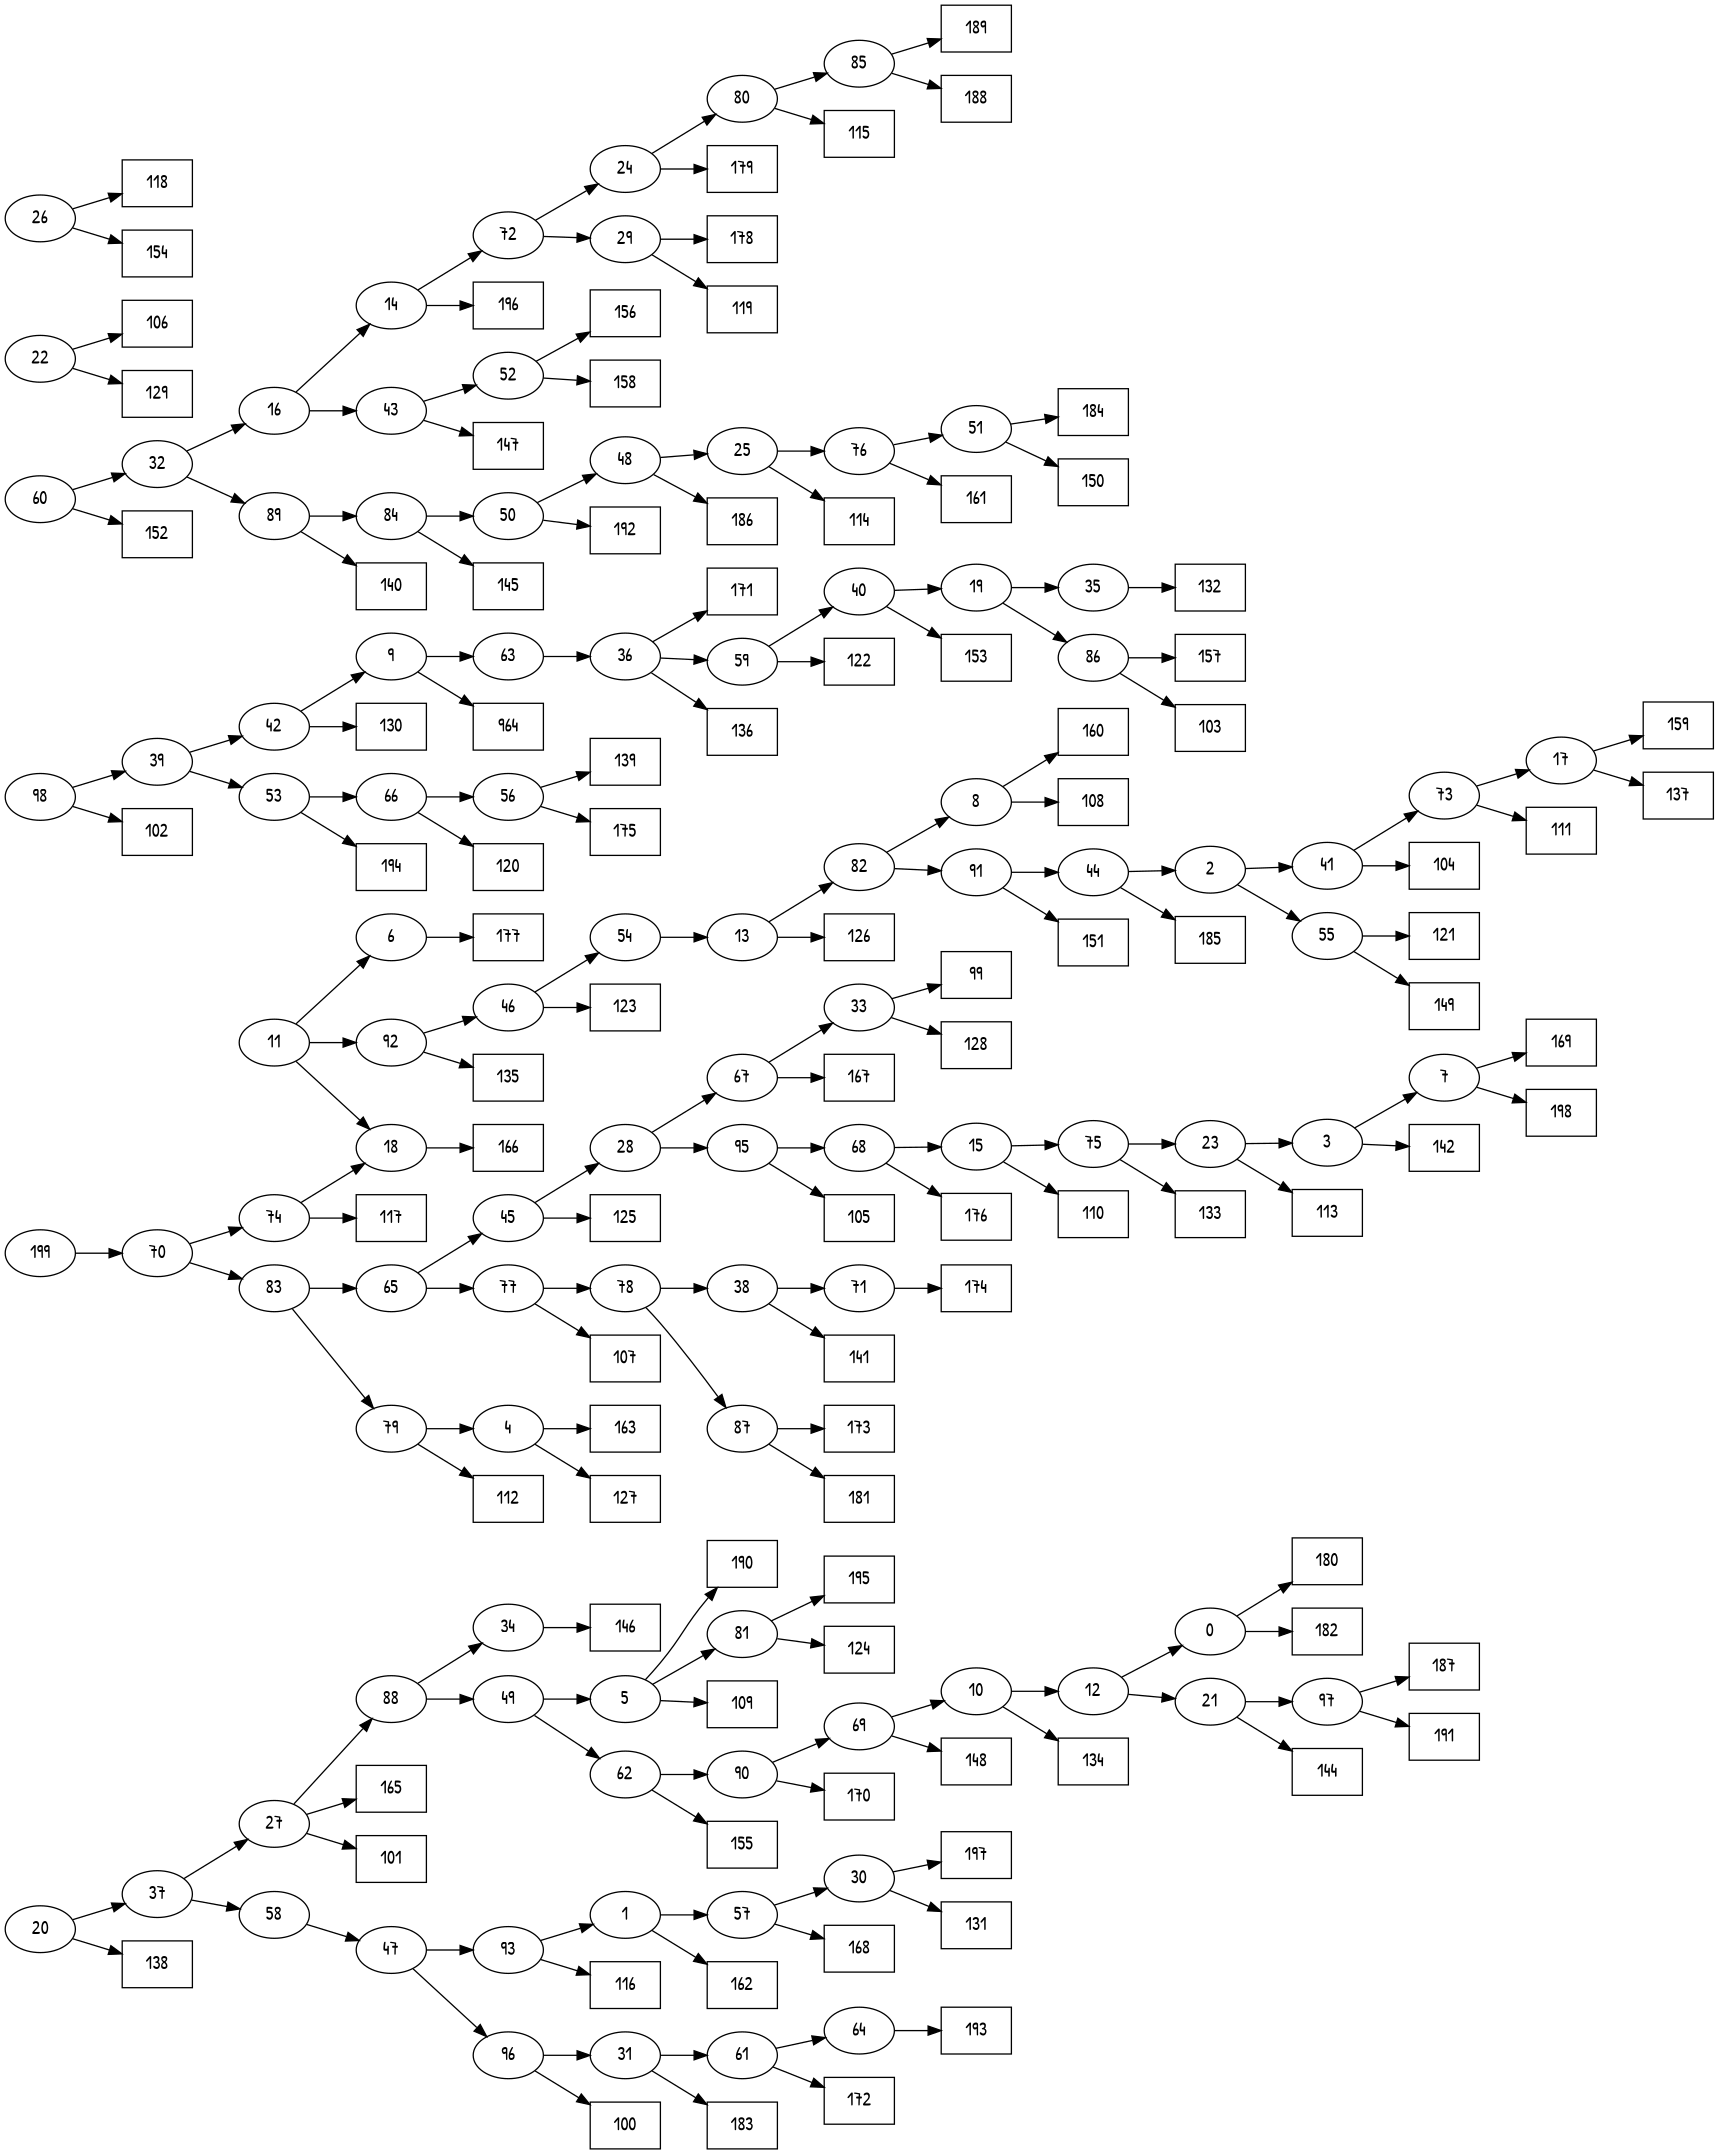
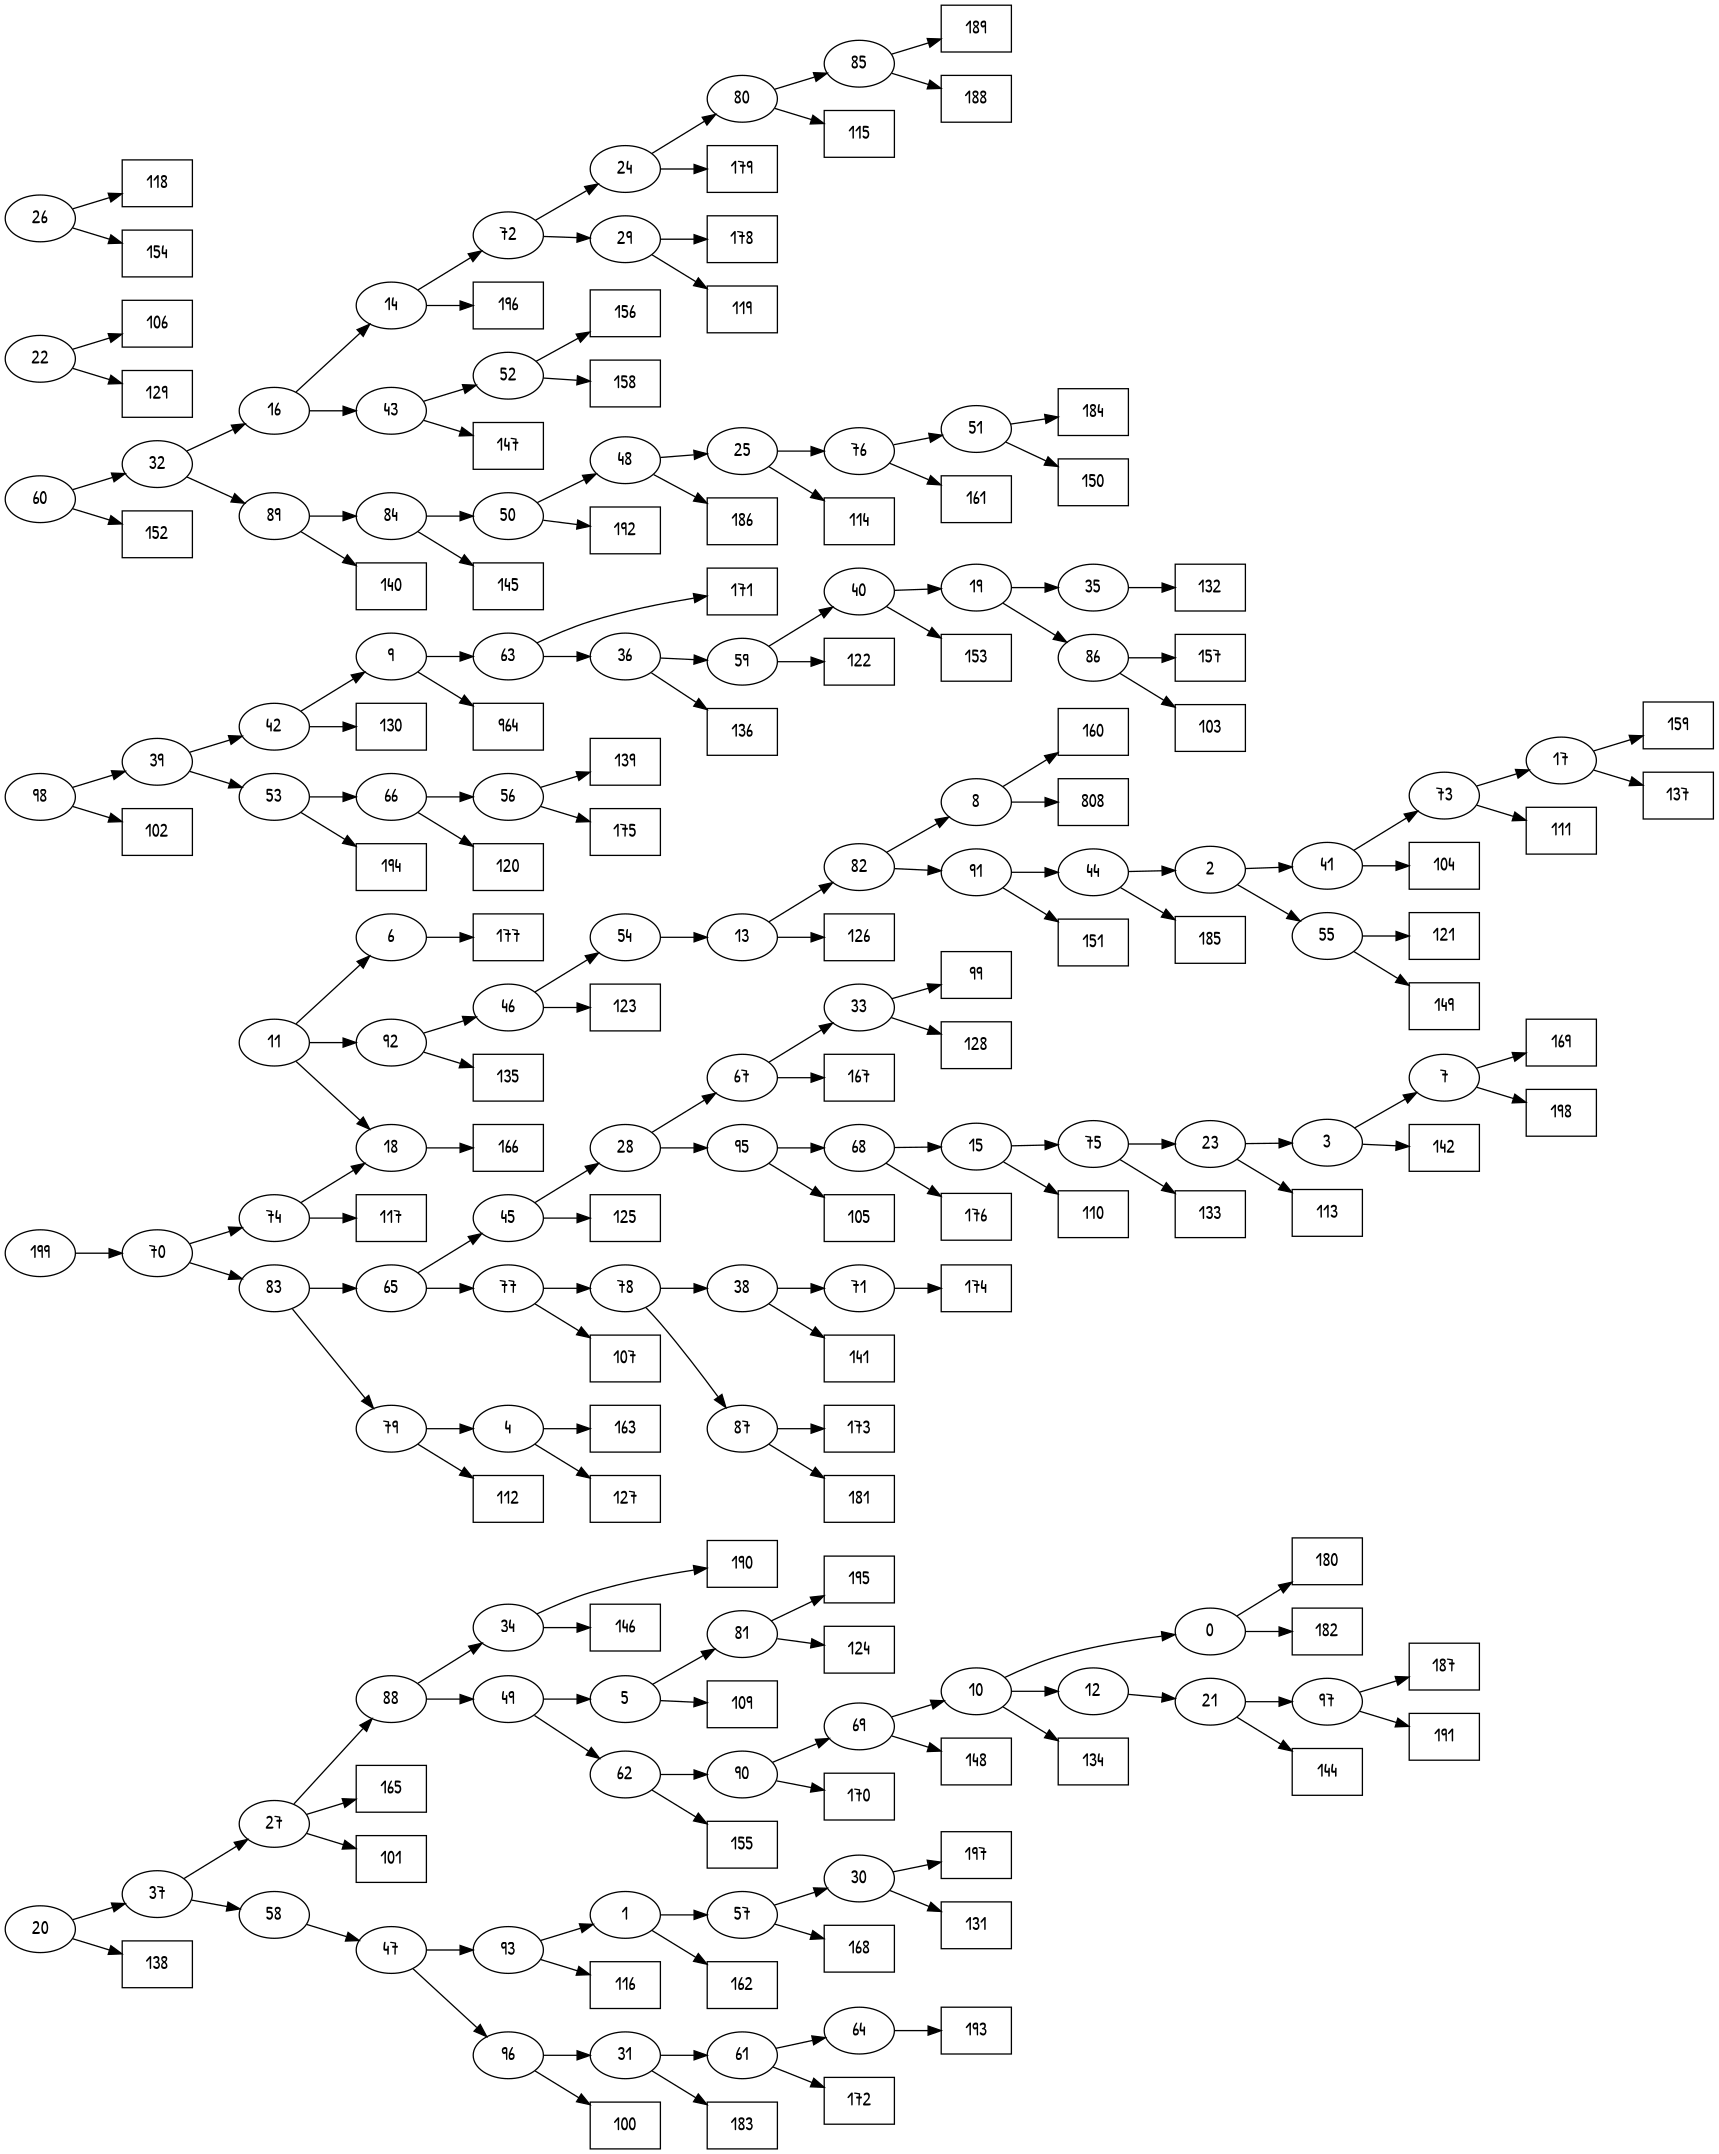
edge "36" -> "171": now "63" -> "171"
node "108": label "108" -> "808"
edge "5" -> "190": now "34" -> "190"
edge "12" -> "0": now "10" -> "0"
